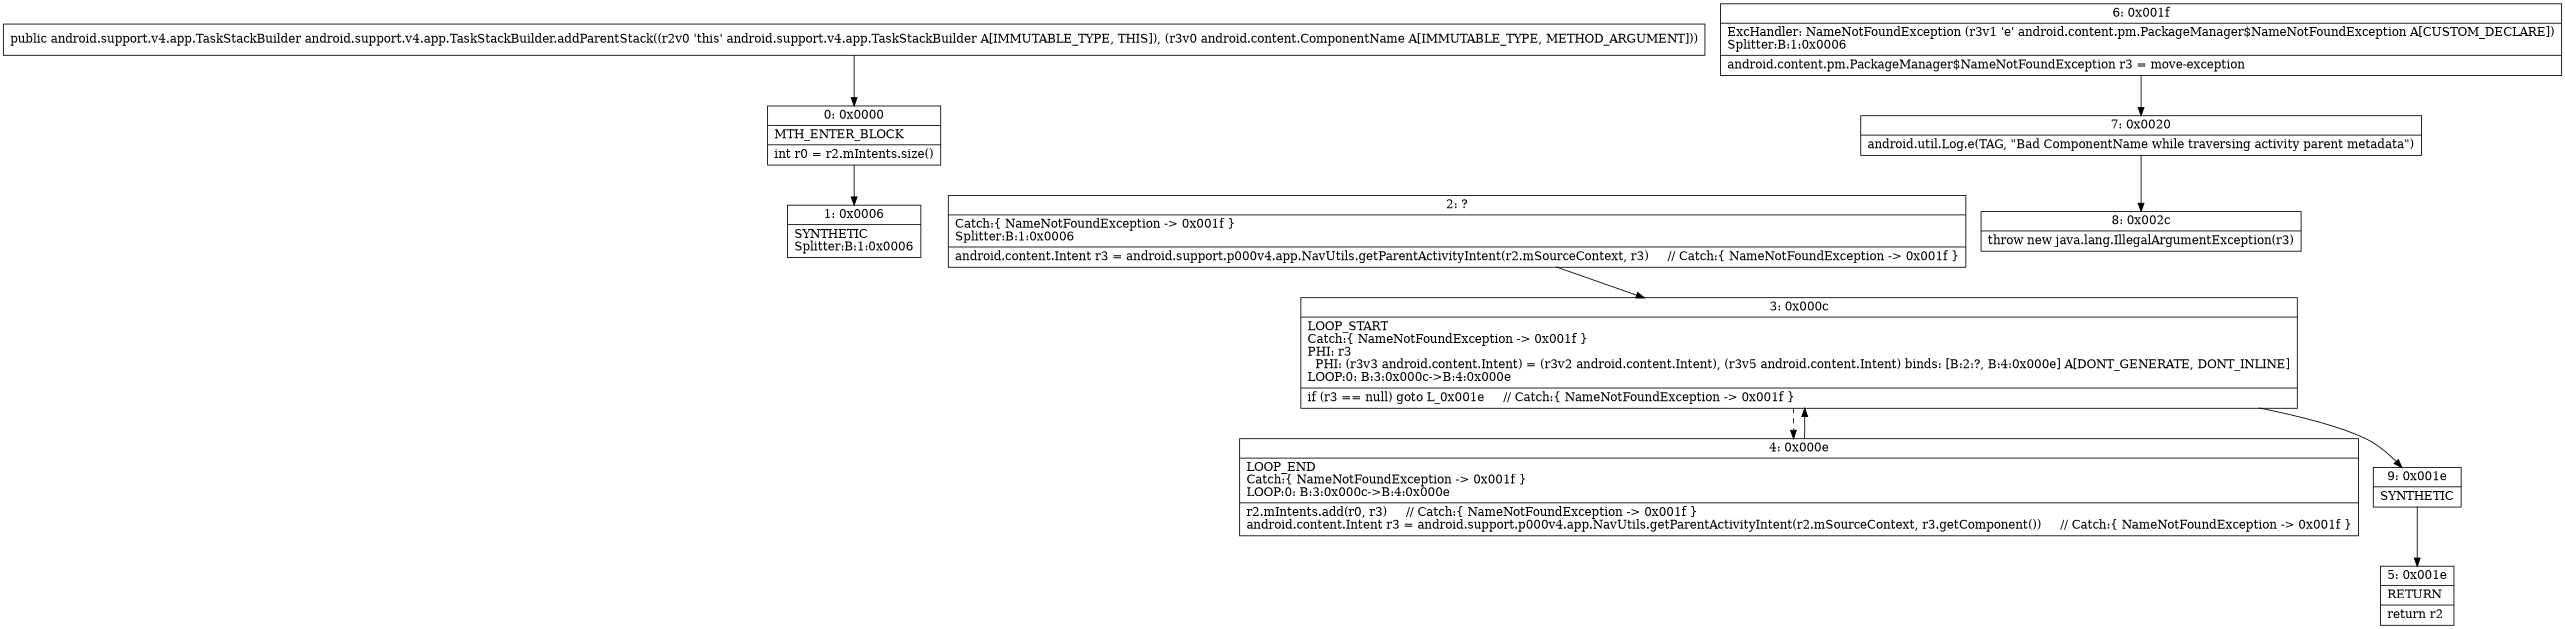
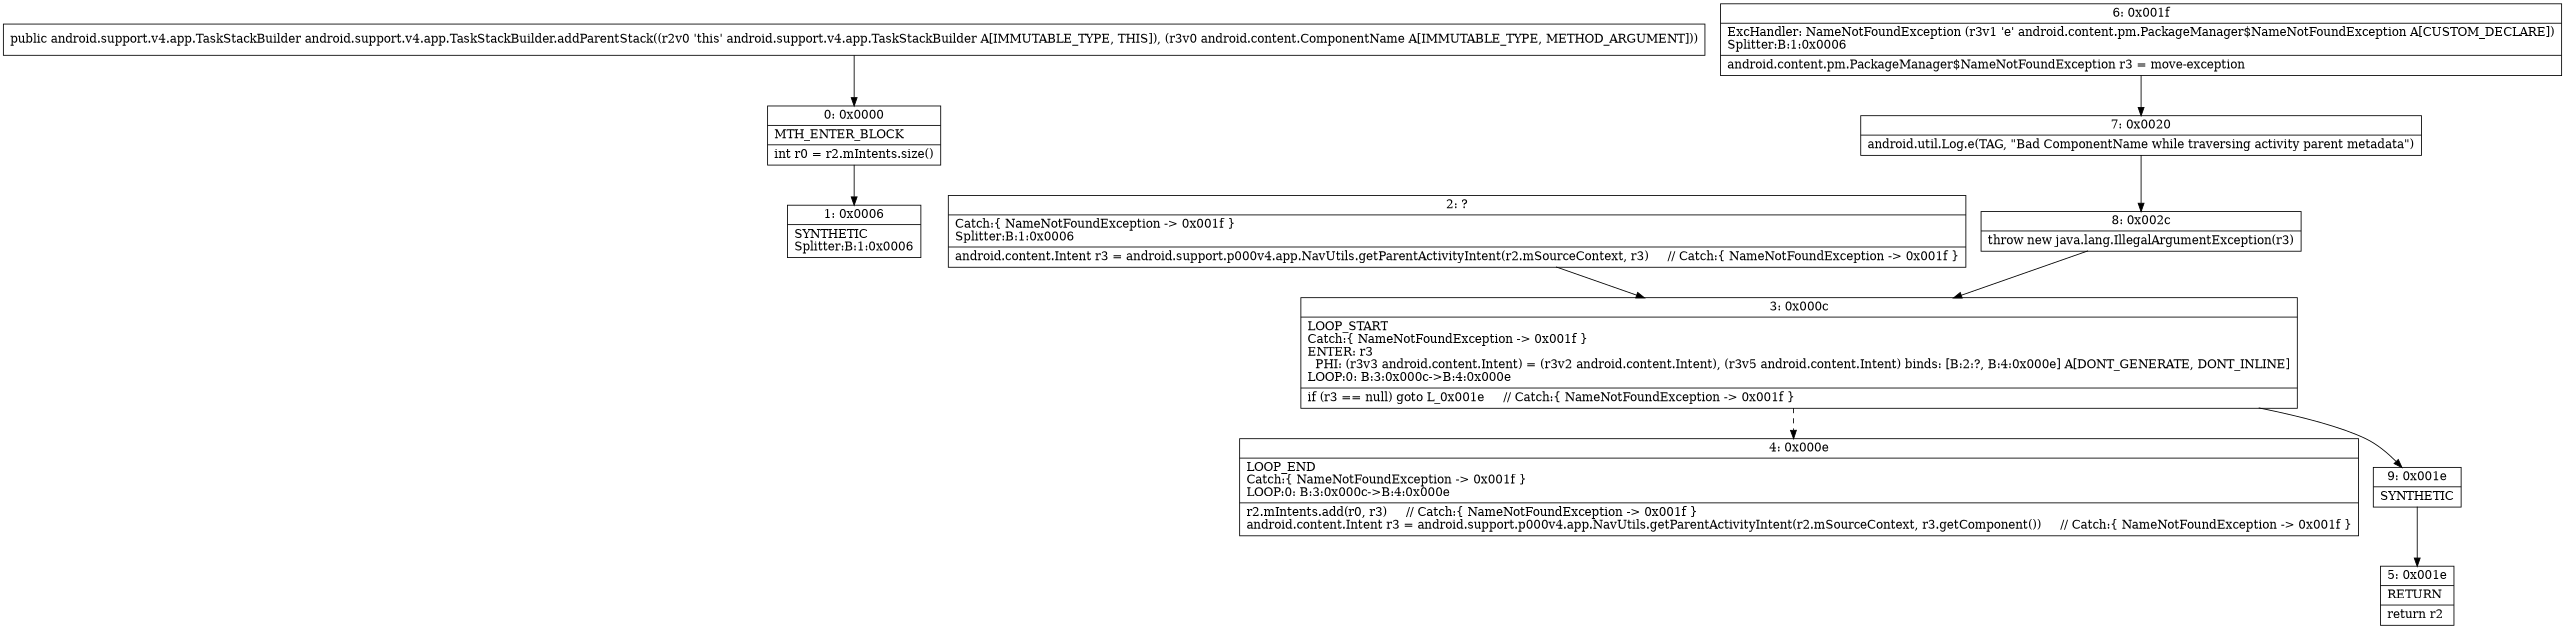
node "3: 0x000c": text "PHI: r3" -> "ENTER: r3"
edge "4: 0x000e" -> "3: 0x000c": now "8: 0x002c" -> "3: 0x000c"
